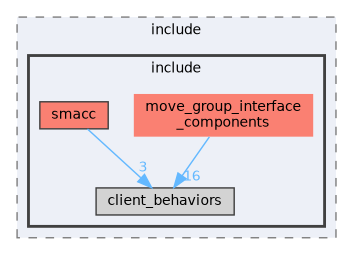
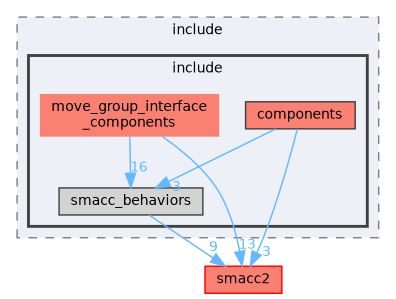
node "smacc": label "smacc" -> "components"
node "client_behaviors": label "client_behaviors" -> "smacc_behaviors"
node "smacc2": added
